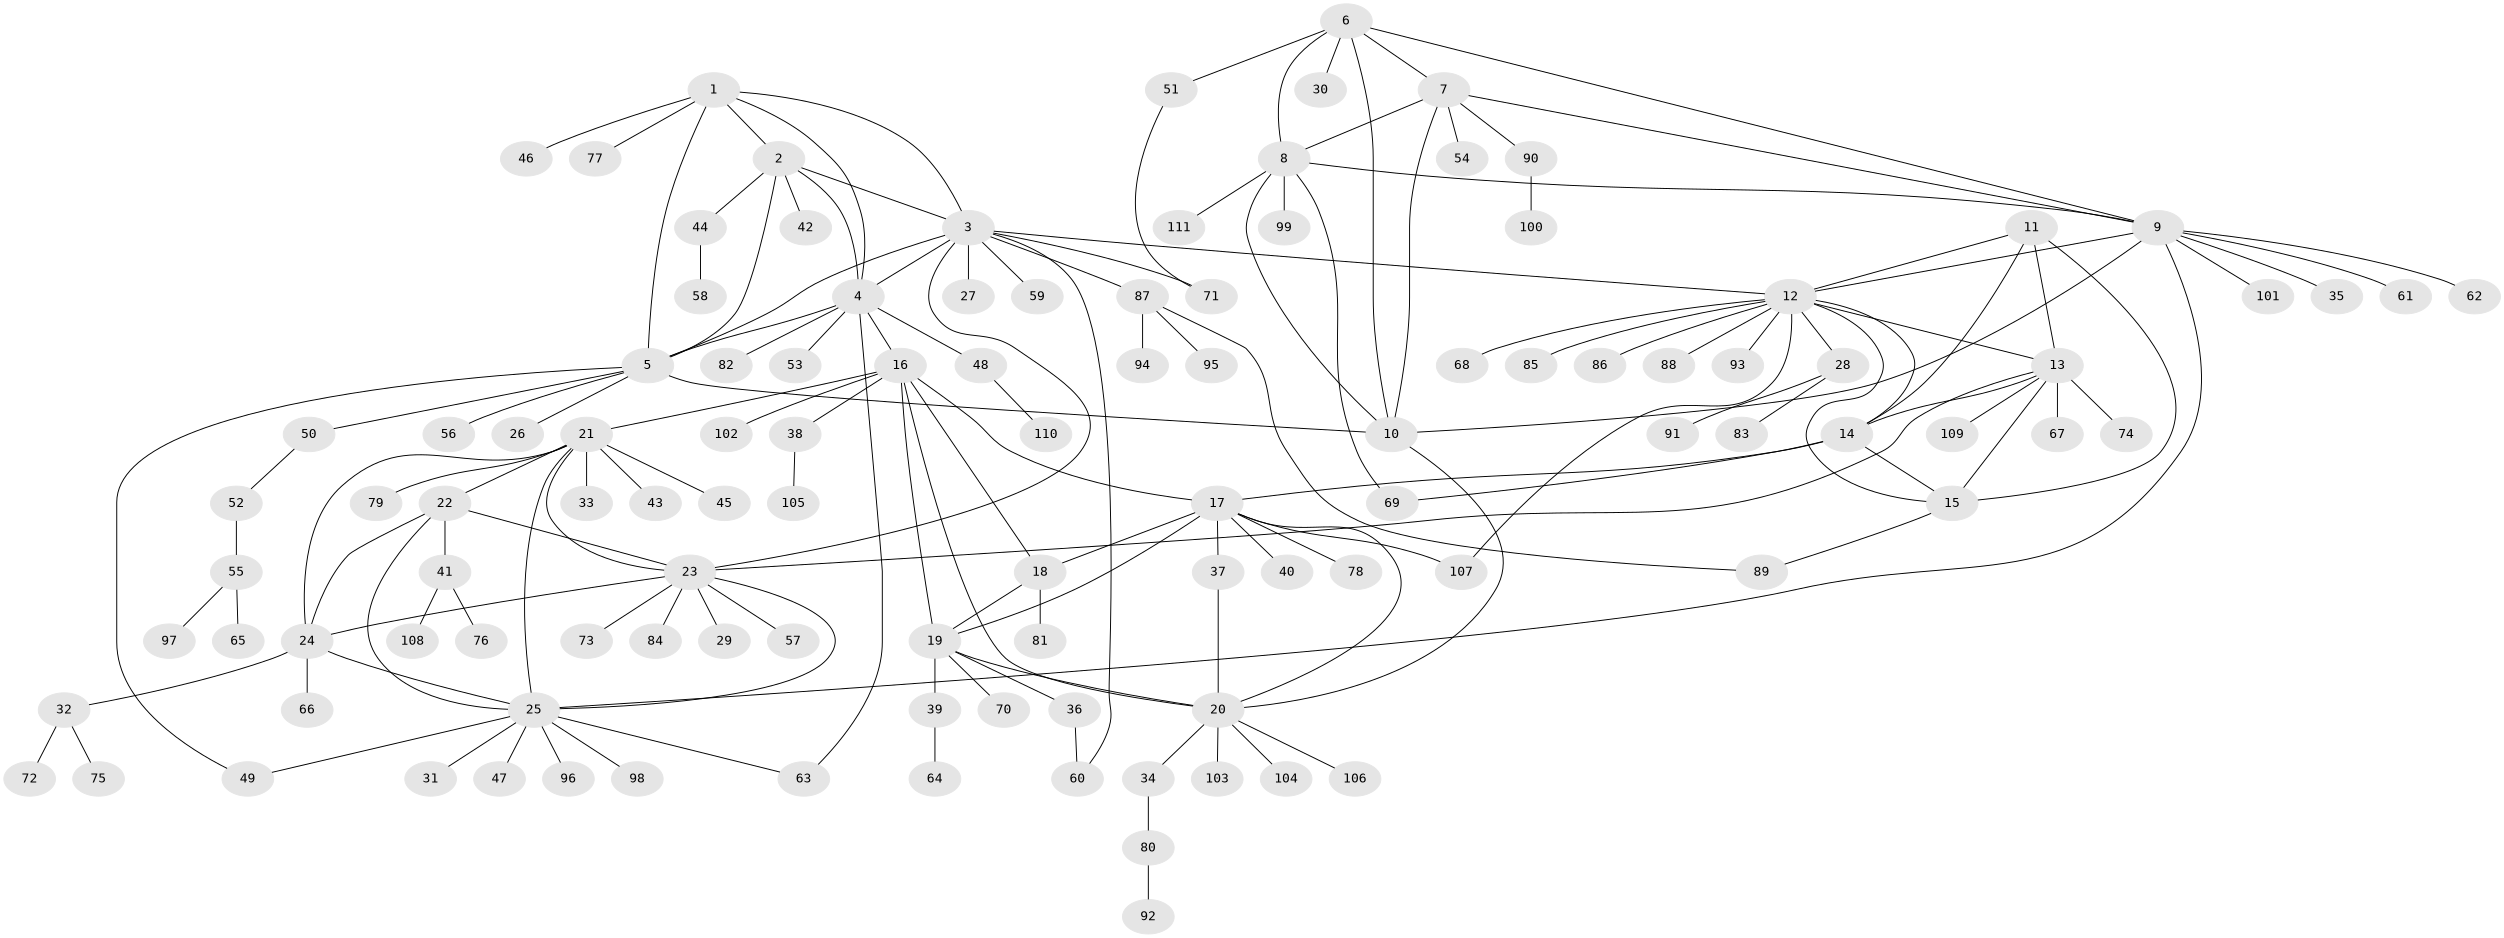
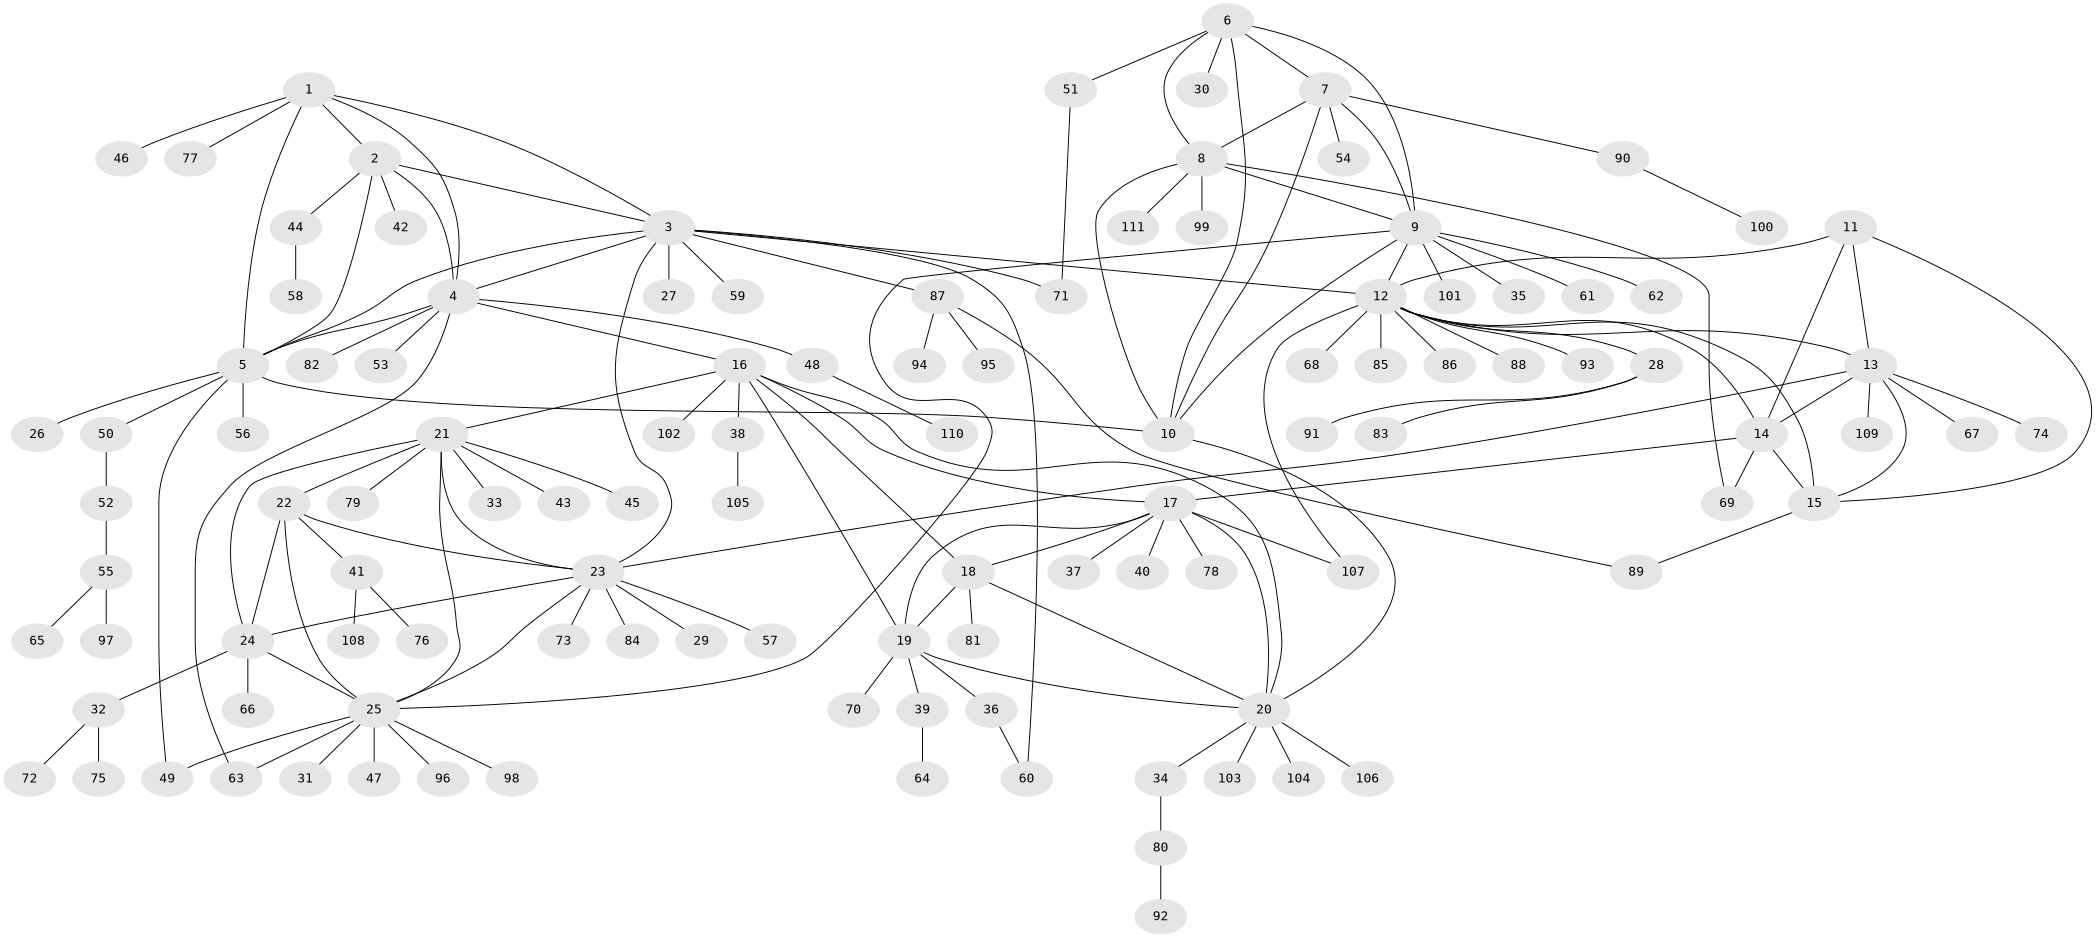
edge "37" -- "20": now "18" -- "20"
